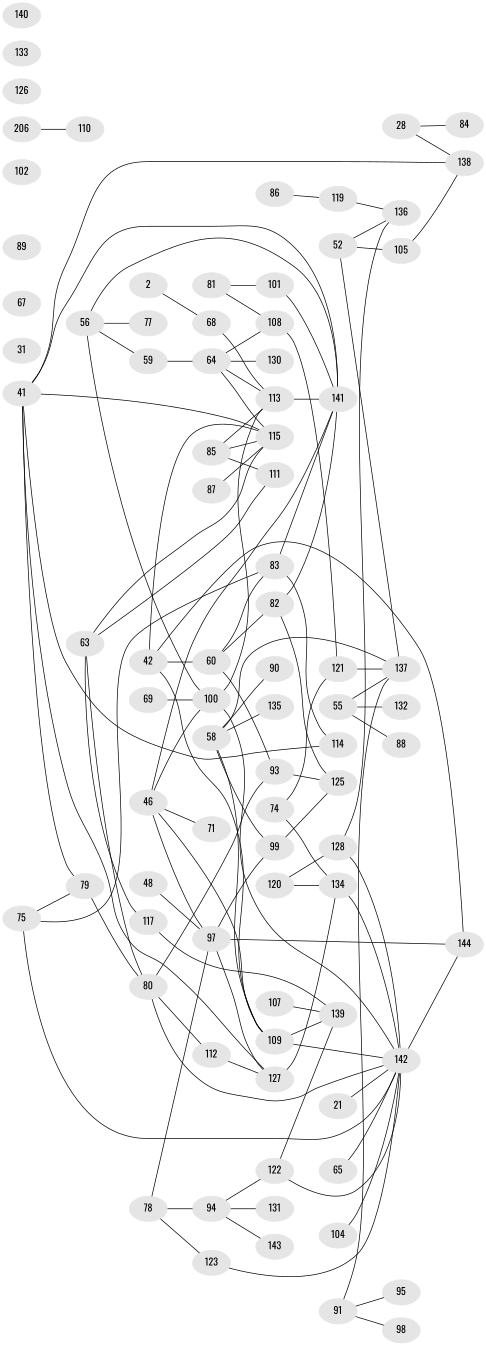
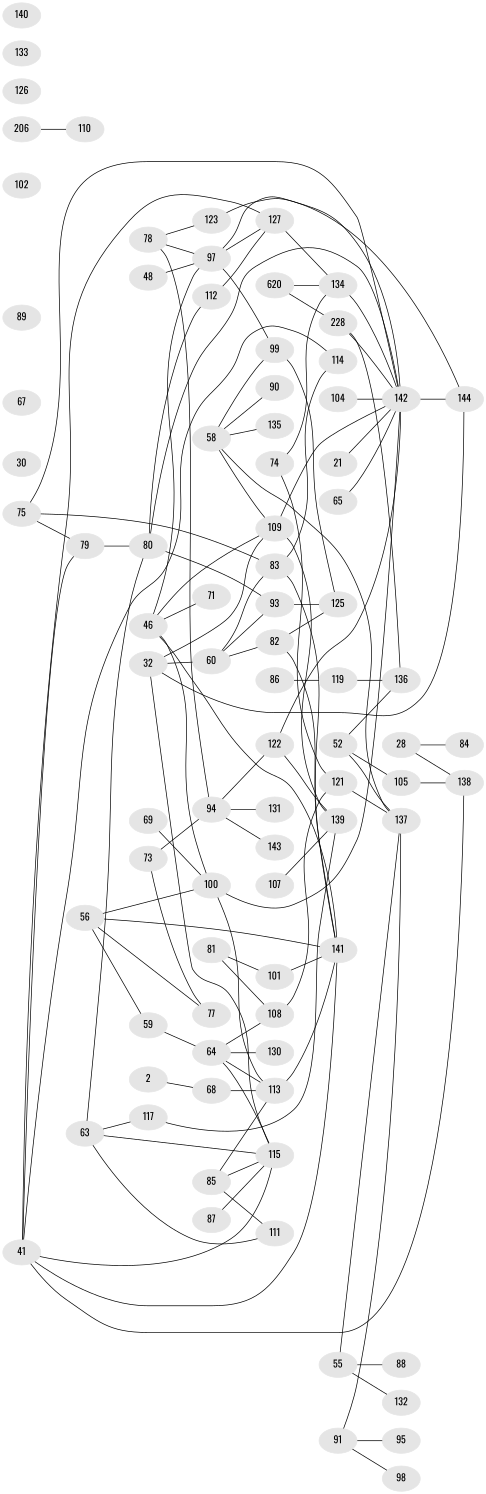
node "31": label "31" -> "30"
node "42": label "42" -> "32"
node "128": label "128" -> "228"
node "73": added
node "120": label "120" -> "620"
